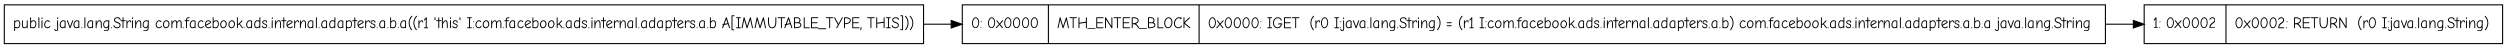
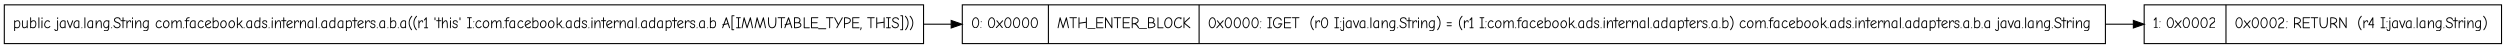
node "1: 0x0002": text "0x0002: RETURN  (r0 I:java.lang.String)" -> "0x0002: RETURN  (r4 I:java.lang.String)"
